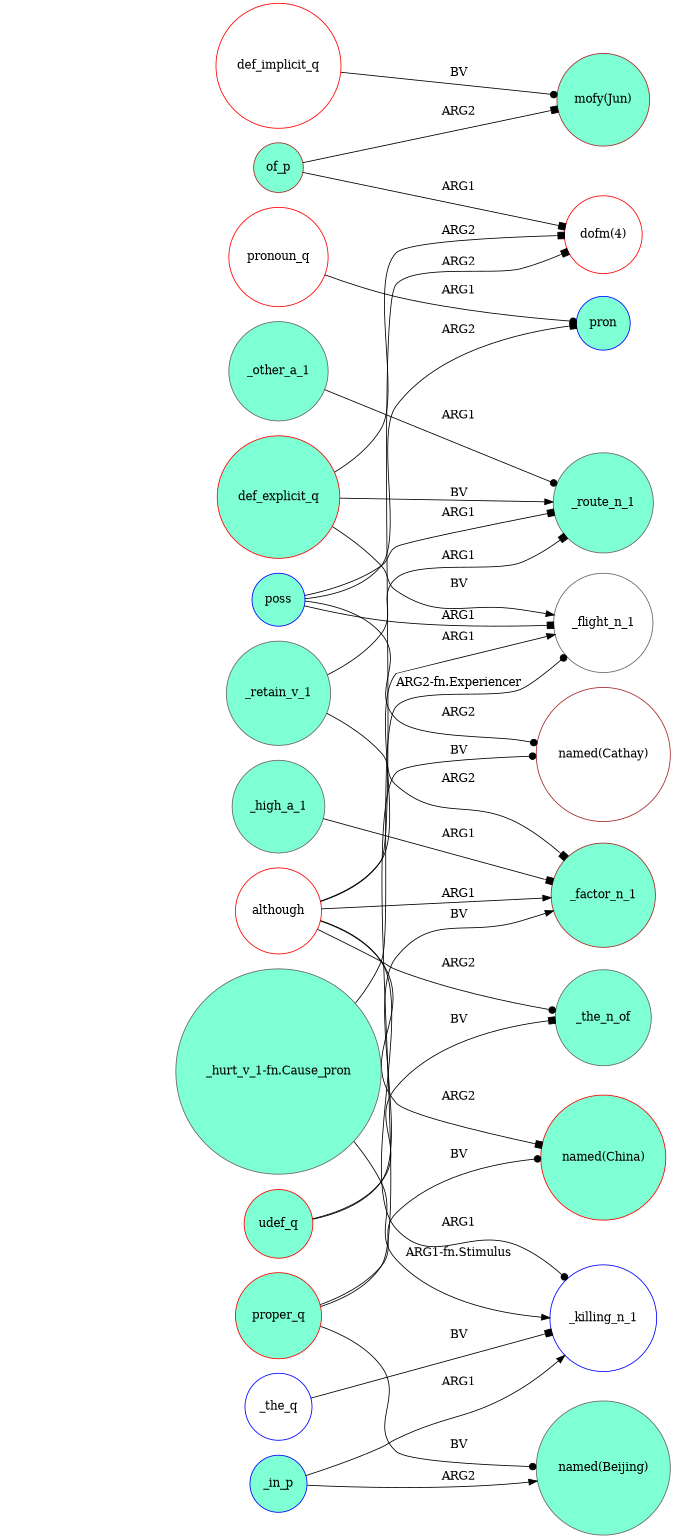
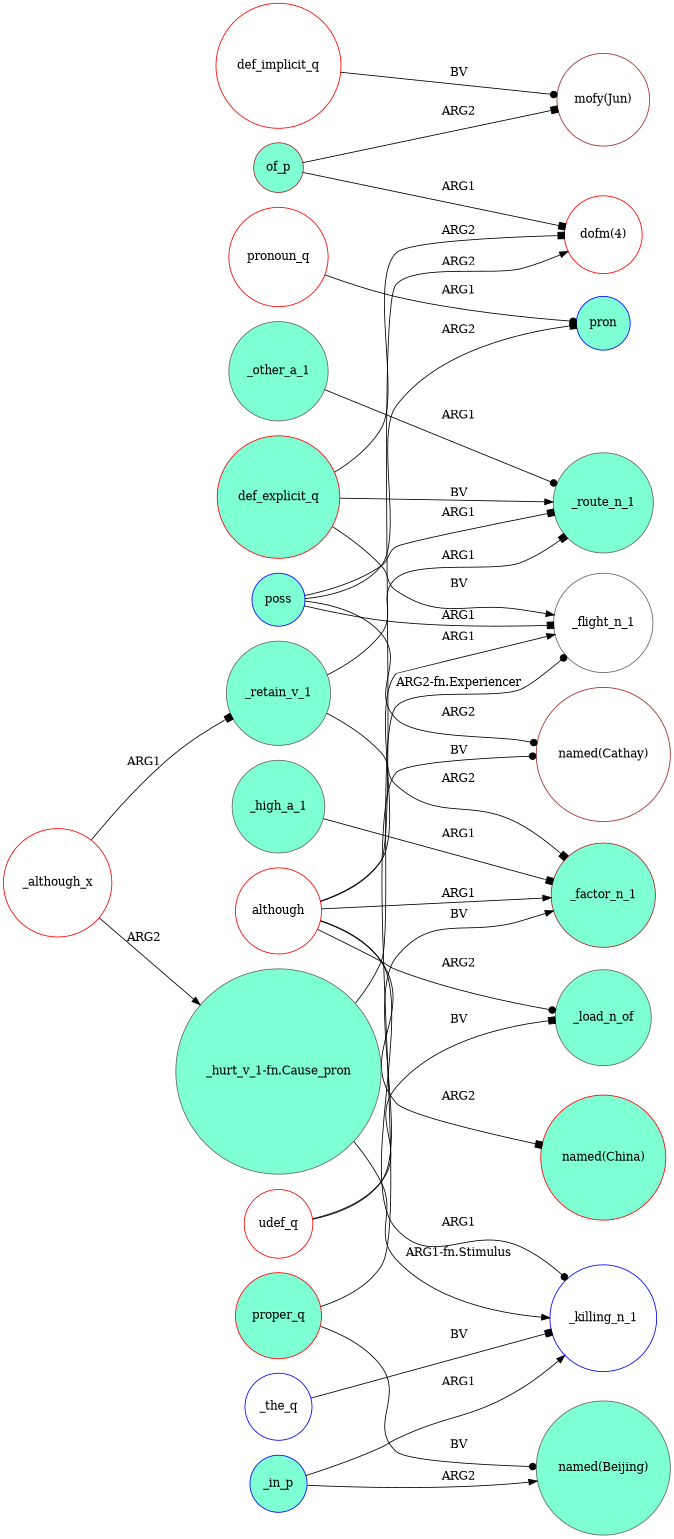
node "mofy(Jun)": fillcolor aquamarine -> white
edge "although" -> "dofm(4)": arrowhead box -> normal
node "_although_x": added
node "_the_n_of": label "_the_n_of" -> "_load_n_of"
edge "proper_q" -> "named(China)": removed, label "BV"
node "udef_q": fillcolor aquamarine -> white
